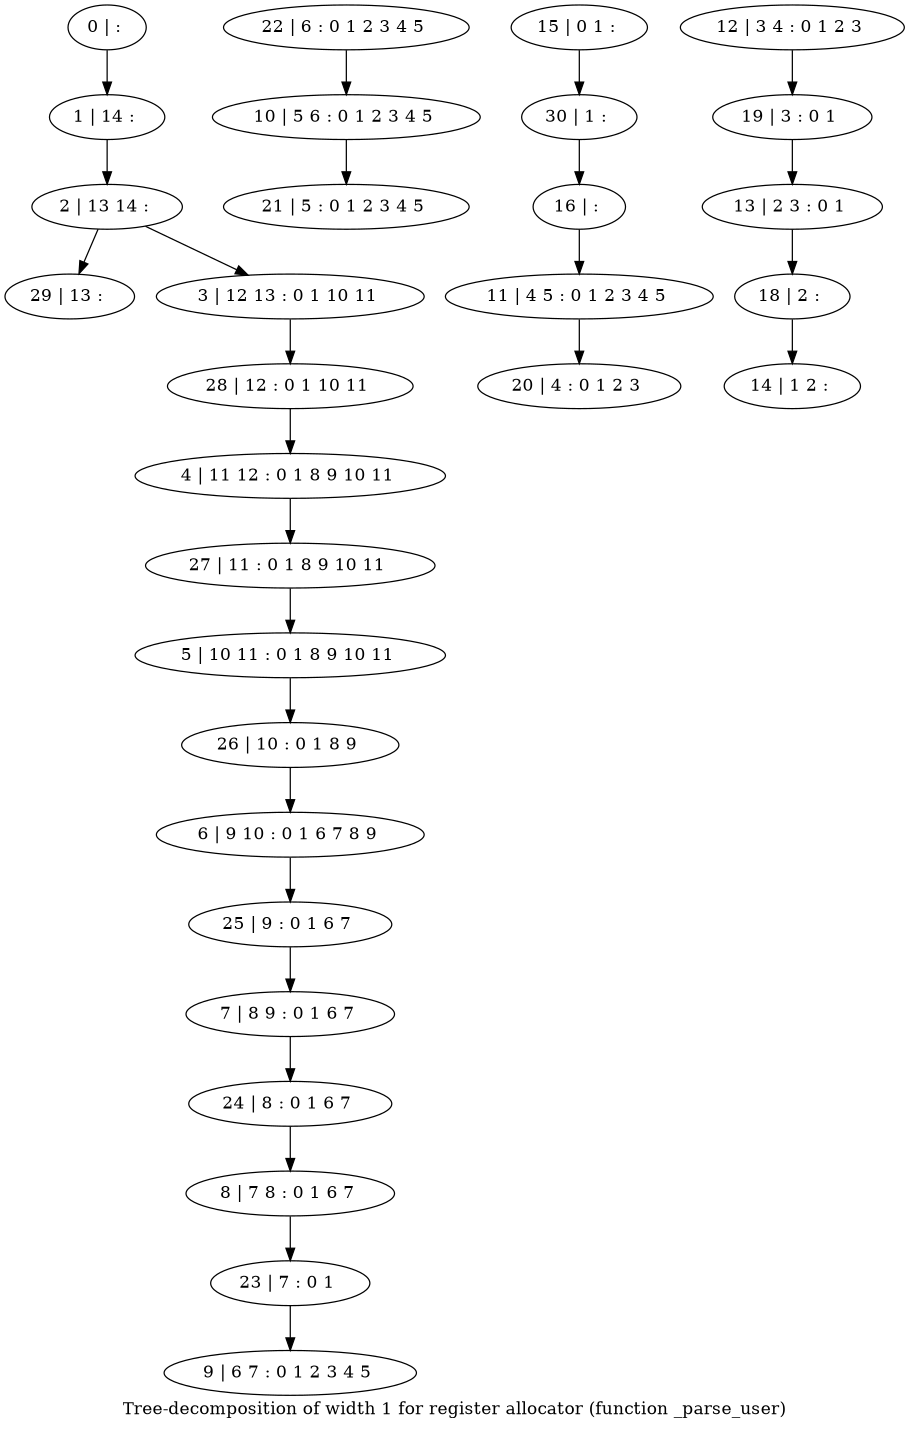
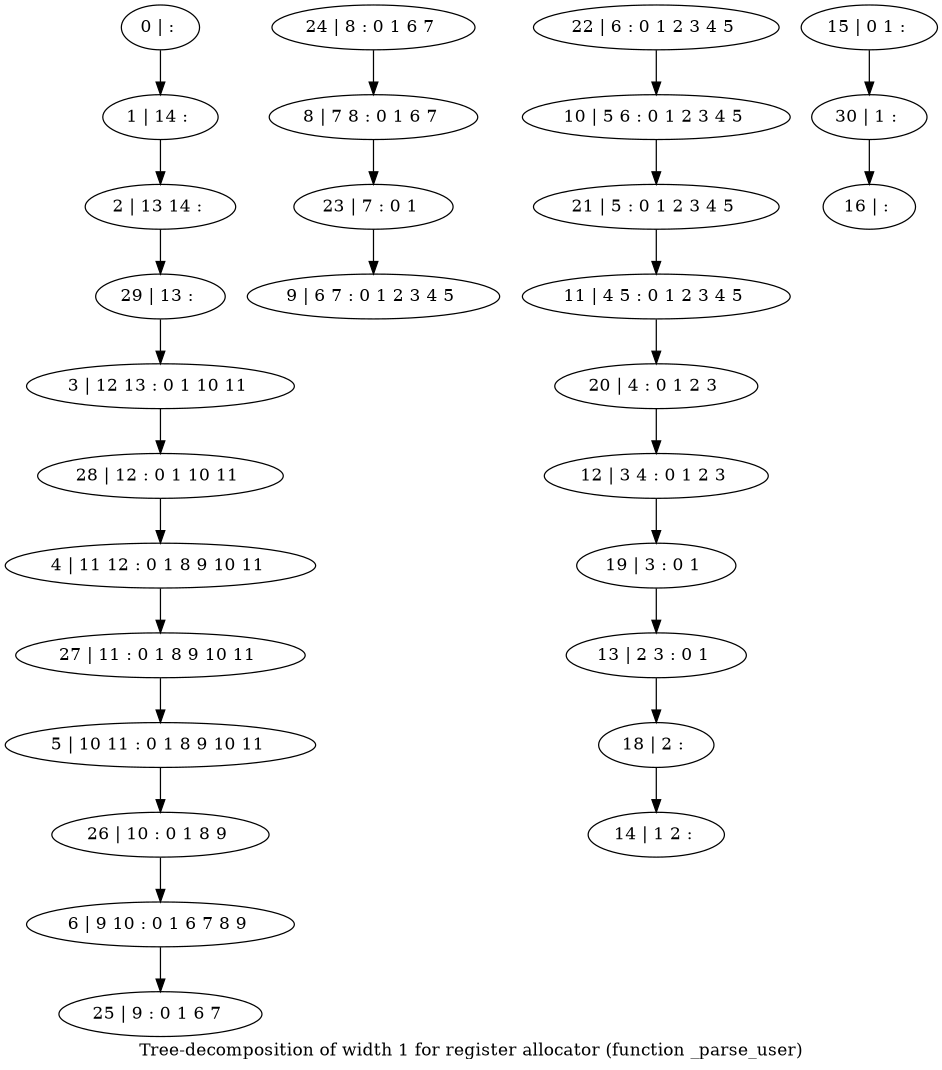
edge "16 | :" -> "11 | 4 5 : 0 1 2 3 4 5": now "21 | 5 : 0 1 2 3 4 5" -> "11 | 4 5 : 0 1 2 3 4 5"
edge "2 | 13 14 :" -> "3 | 12 13 : 0 1 10 11": now "29 | 13 :" -> "3 | 12 13 : 0 1 10 11"
edge "20 | 4 : 0 1 2 3" -> "12 | 3 4 : 0 1 2 3": added
node "7 | 8 9 : 0 1 6 7": removed
